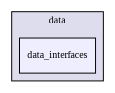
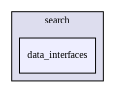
cluster "data": label "data" -> "search"
